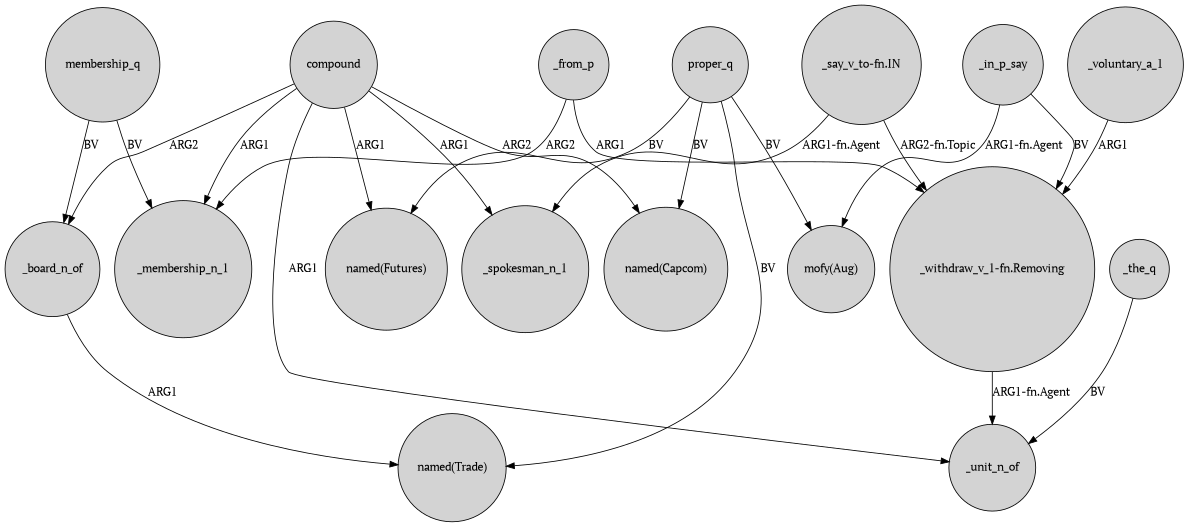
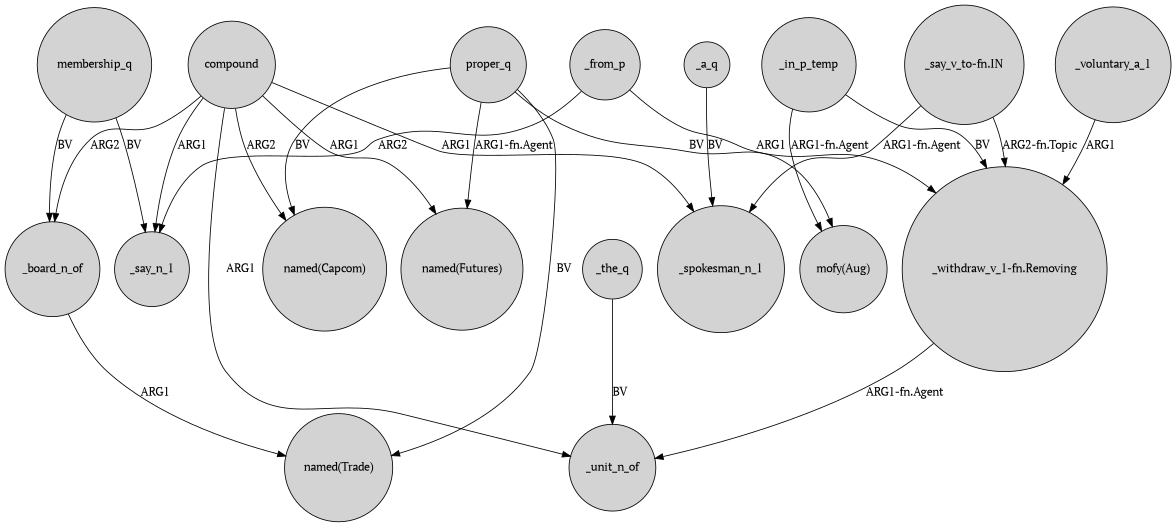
node "_a_q": added
node "_in_p_say": label "_in_p_say" -> "_in_p_temp"
edge "proper_q" -> "named(Futures)": label "BV" -> "ARG1-fn.Agent"
node "_membership_n_1": label "_membership_n_1" -> "_say_n_1"
